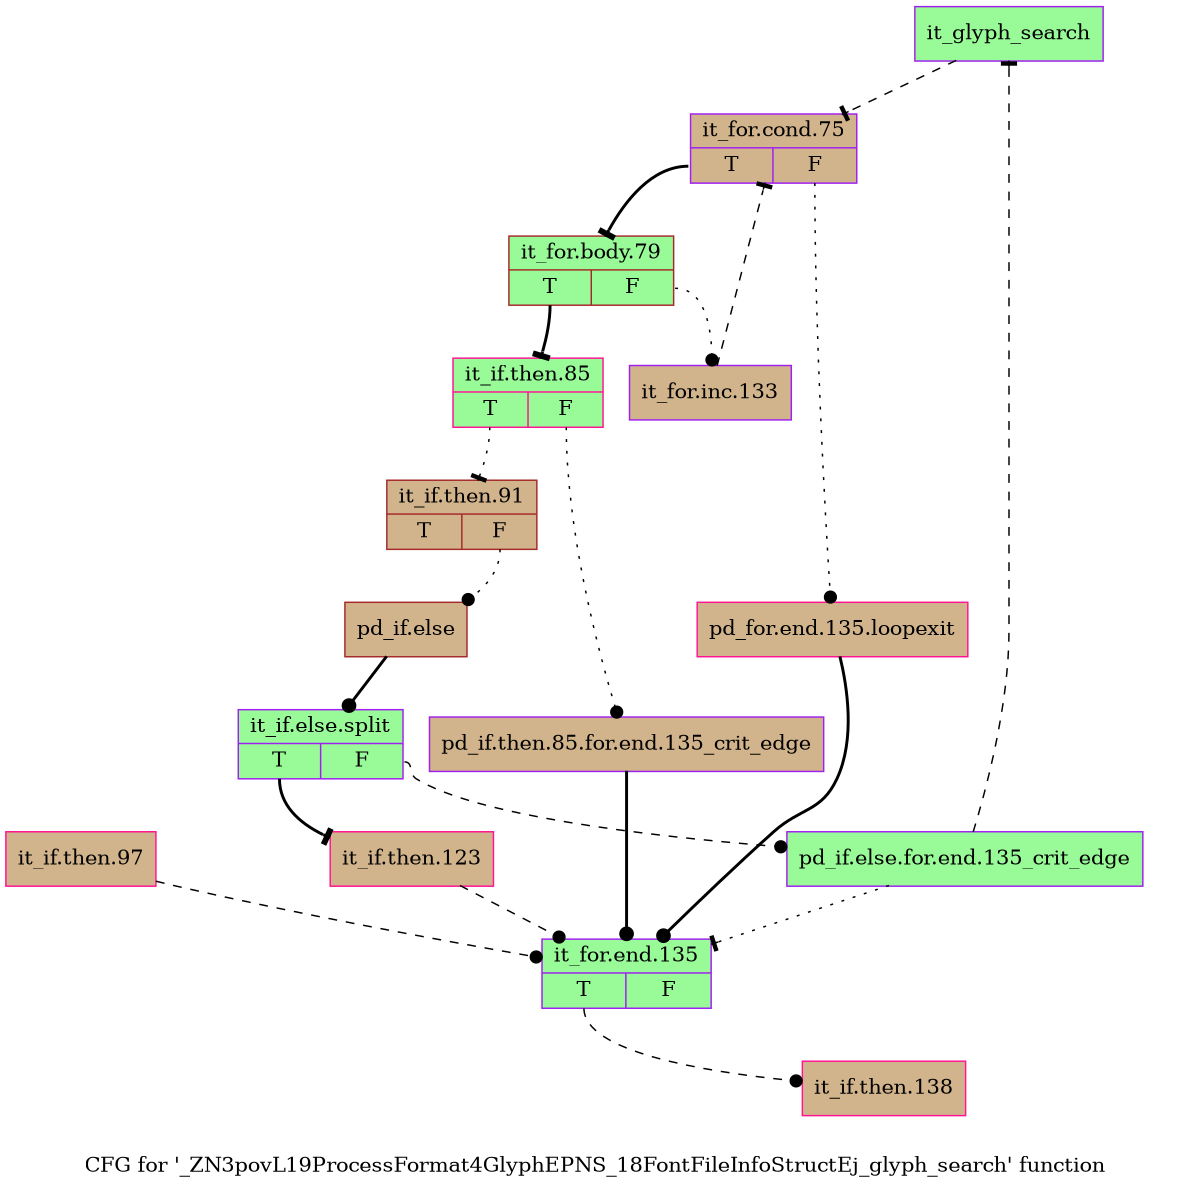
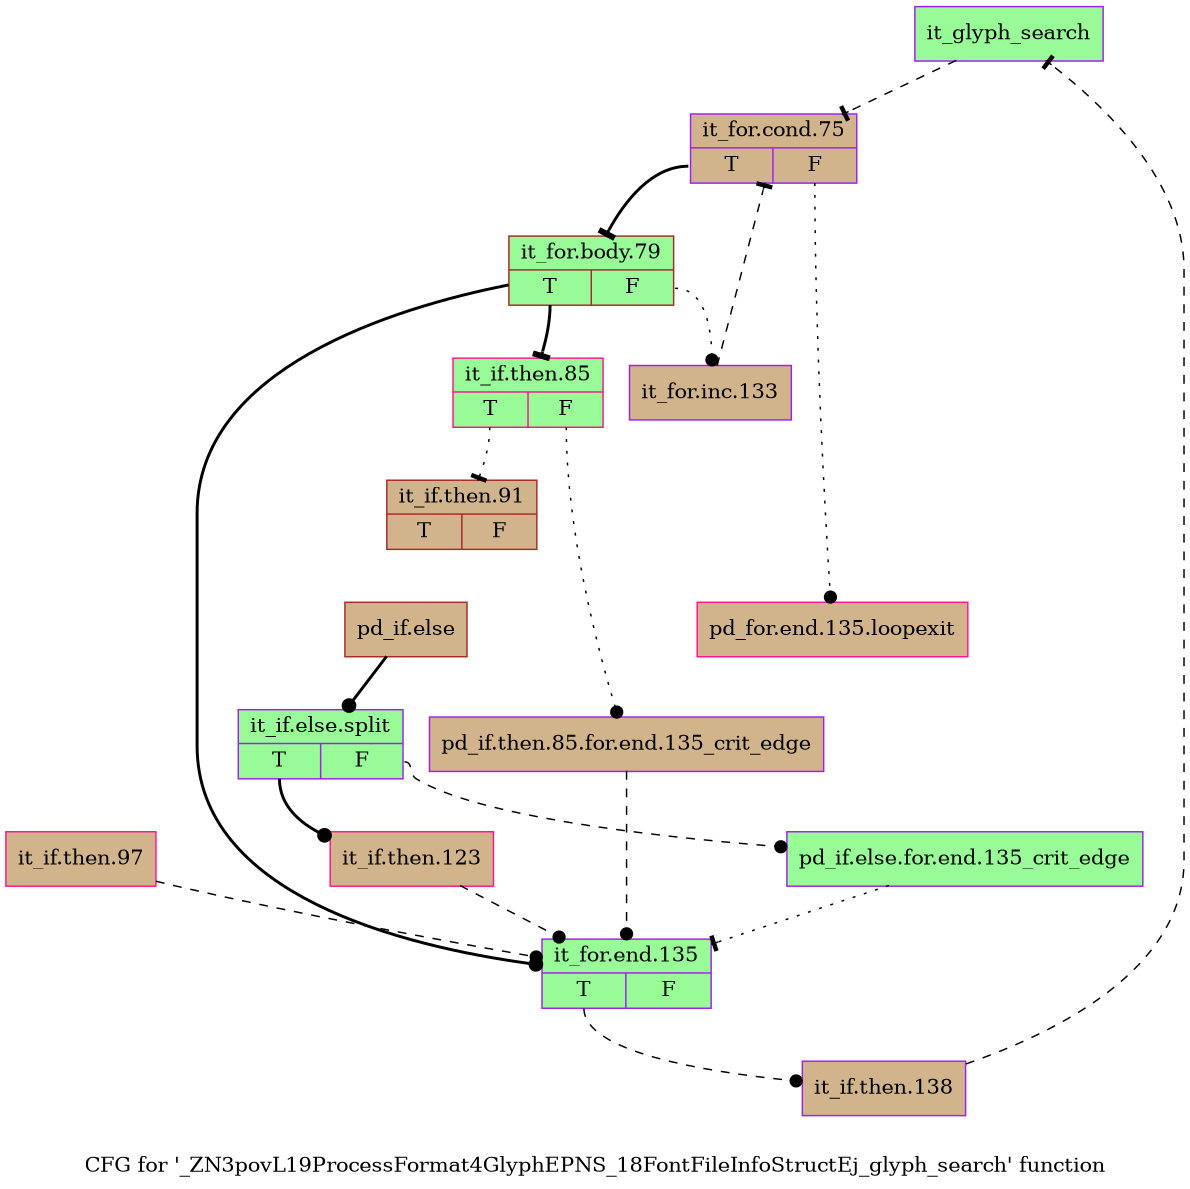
edge "pd_if.else.for.end.135_crit_edge" -> "it_glyph_search": now "it_if.then.138" -> "it_glyph_search"
edge "it_if.then.91" -> "pd_if.else": removed
edge "it_if.else.split" -> "it_if.then.123": arrowhead tee -> dot
edge "pd_for.end.135.loopexit" -> "it_for.end.135": now "it_for.body.79" -> "it_for.end.135"
edge "pd_if.then.85.for.end.135_crit_edge" -> "it_for.end.135": style bold -> dashed
node "it_if.then.138": color deeppink -> purple
